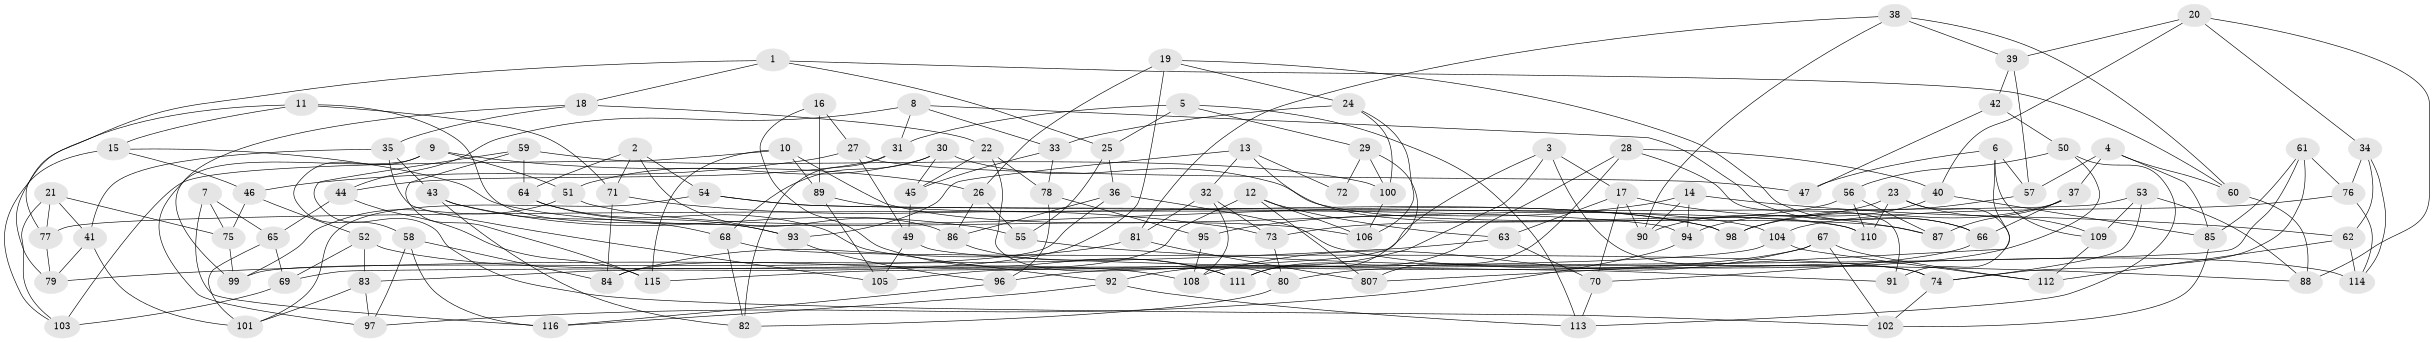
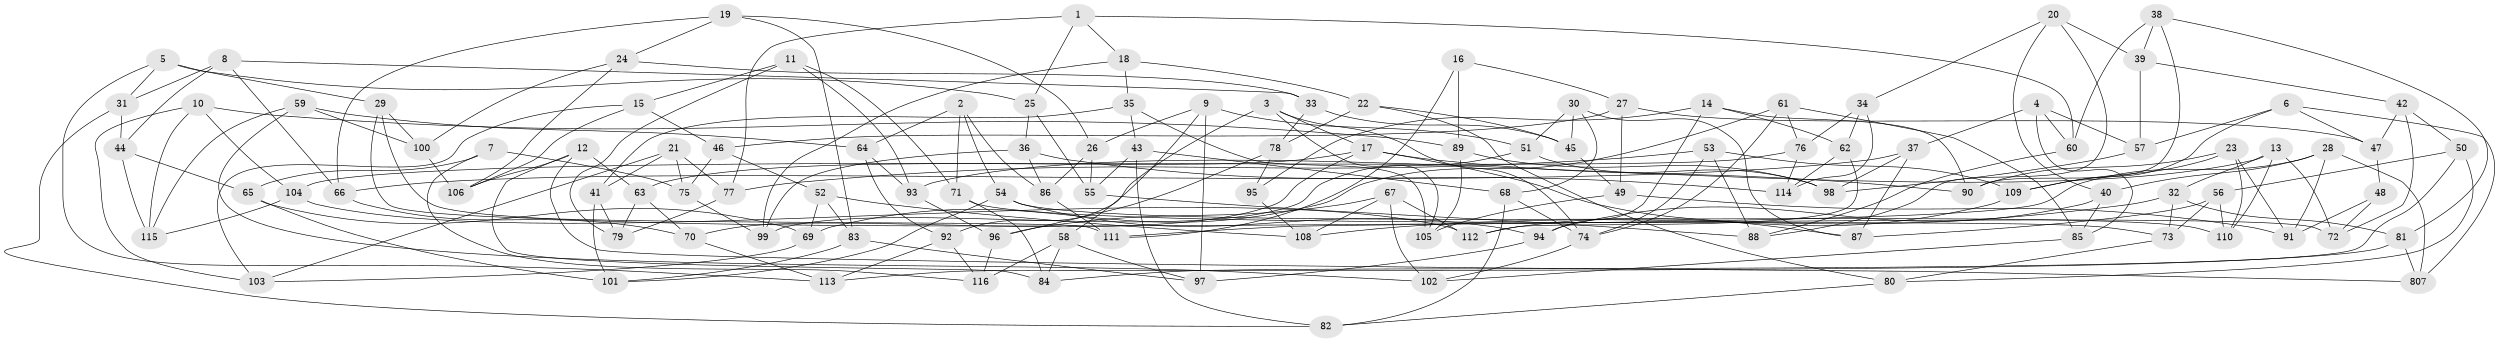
node "48": added
edge "42" -- "72": added
